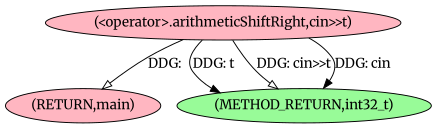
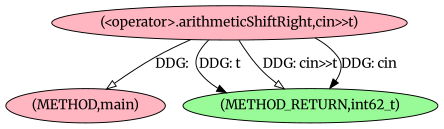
node "(RETURN,main)": label "(RETURN,main)" -> "(METHOD,main)"
node "(METHOD_RETURN,int32_t)": label "(METHOD_RETURN,int32_t)" -> "(METHOD_RETURN,int62_t)"
